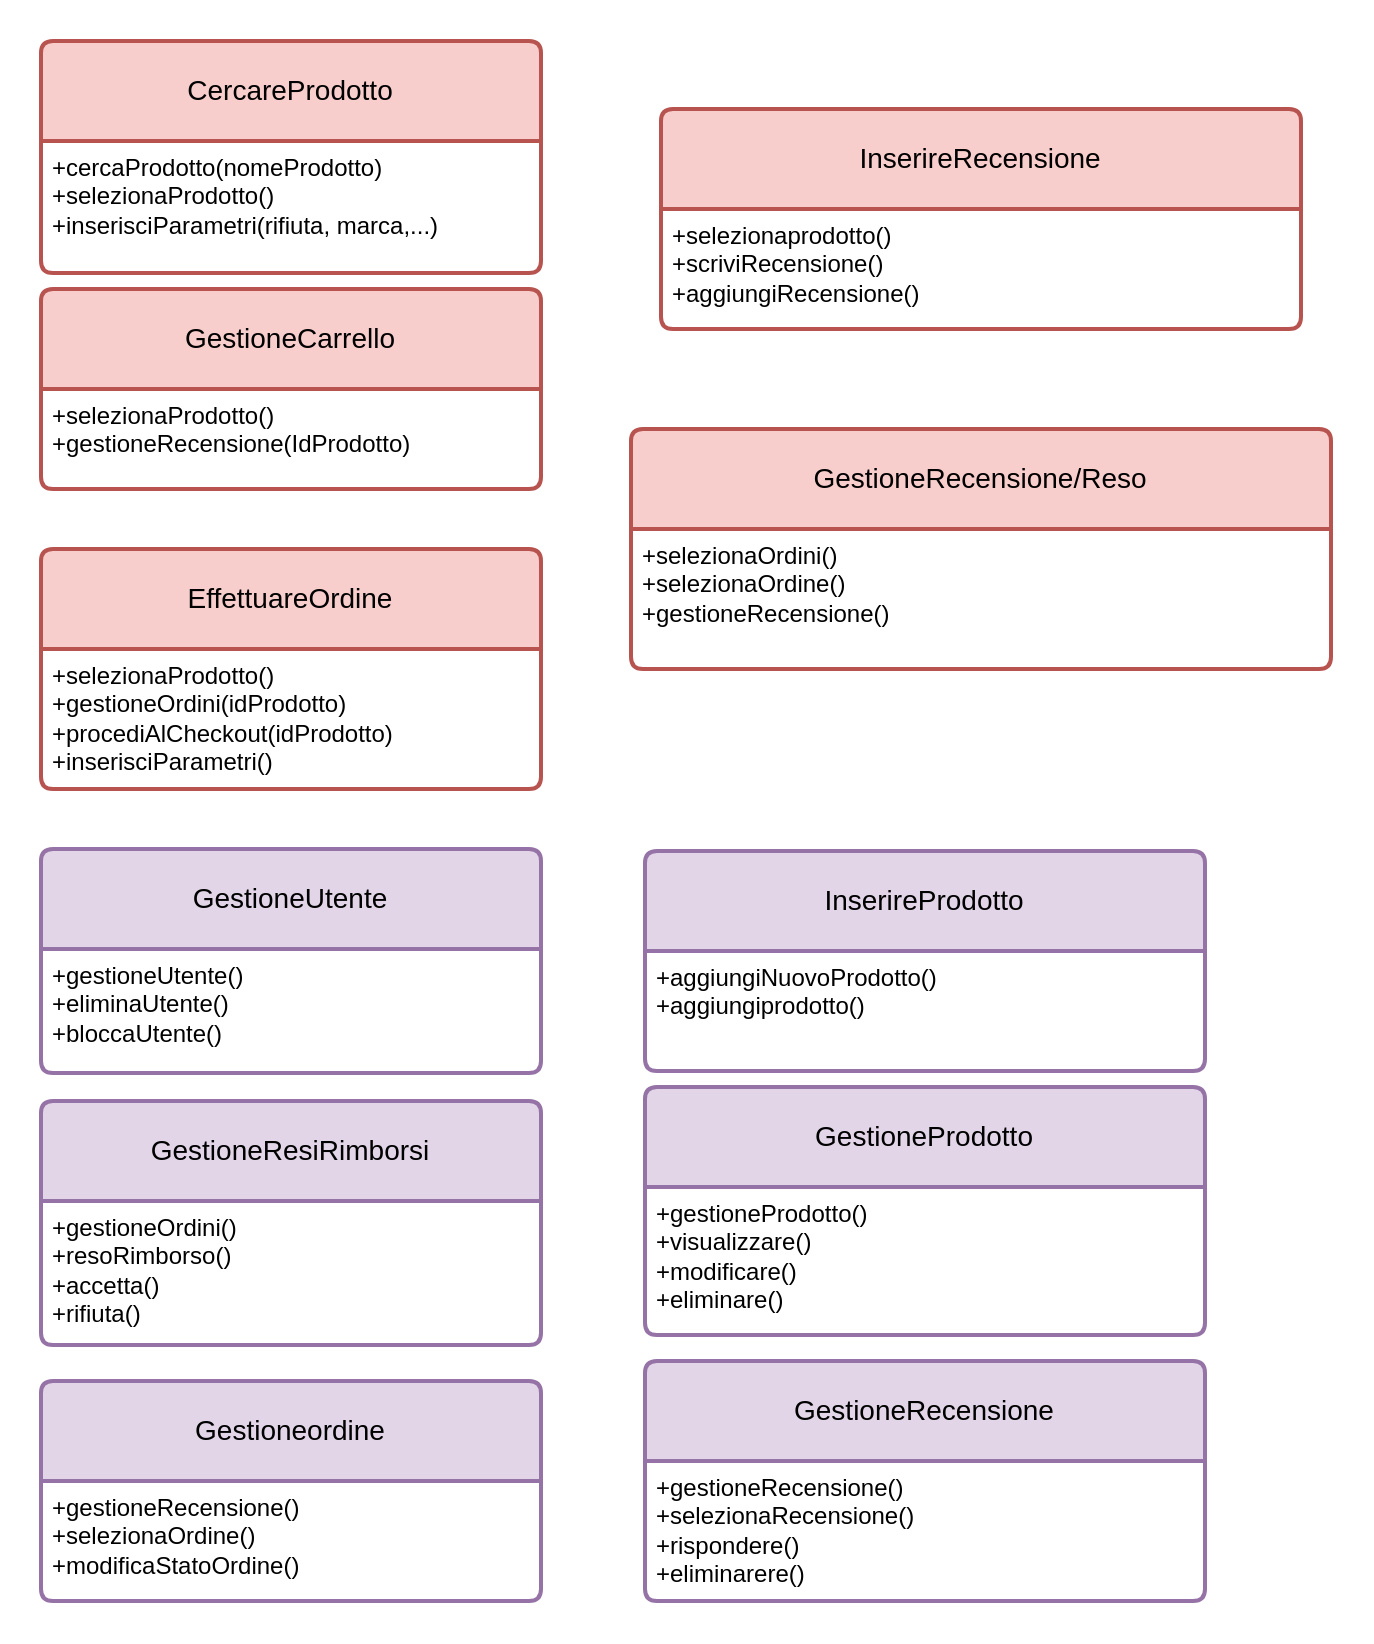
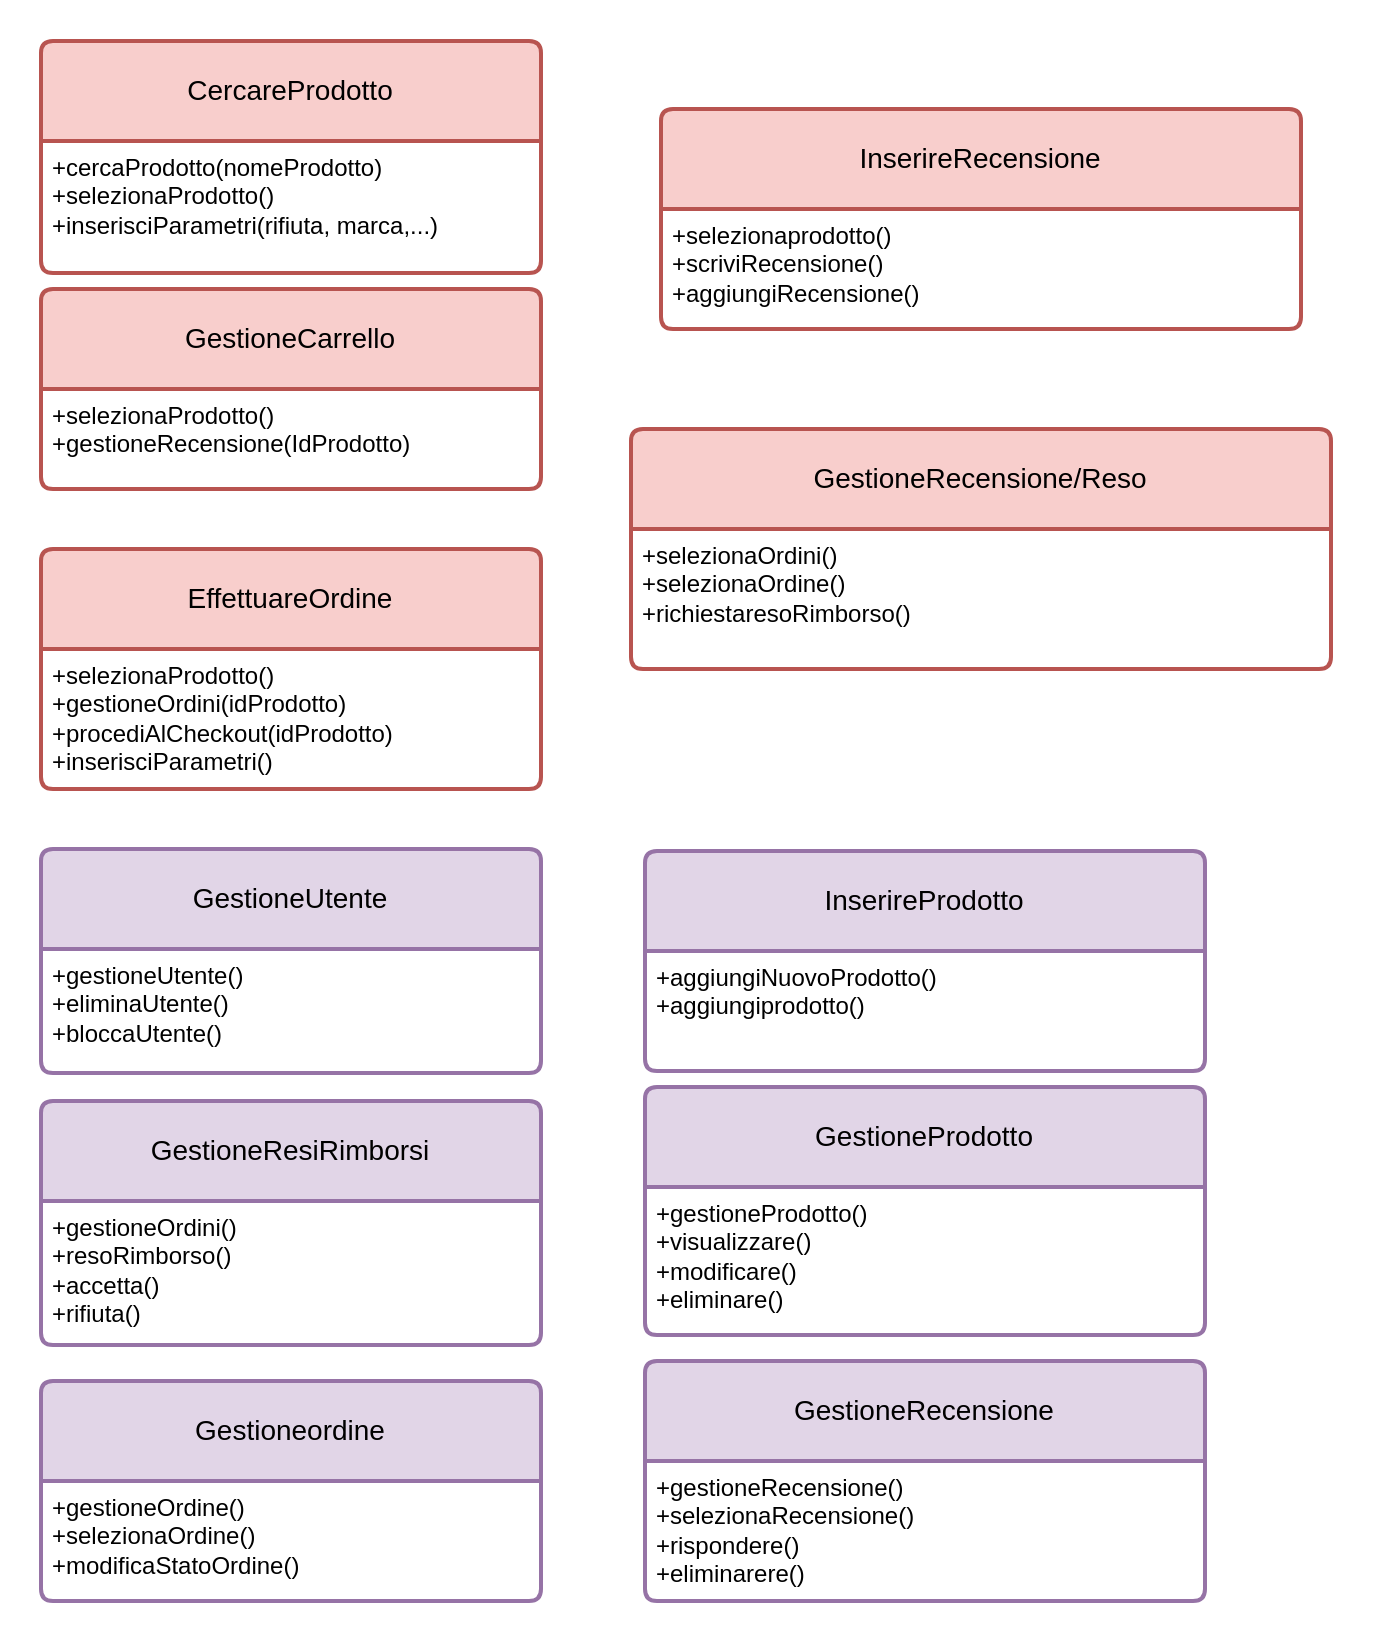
node "+selezionaOrdini() +selezionaOrdine() +gestioneRecensione()": label "+selezionaOrdini() +selezionaOrdine() +gestioneRecensione()" -> "+selezionaOrdini() +selezionaOrdine() +richiestaresoRimborso()"
node "+gestioneRecensione() +selezionaOrdine() +modificaStatoOrdine()": label "+gestioneRecensione() +selezionaOrdine() +modificaStatoOrdine()" -> "+gestioneOrdine() +selezionaOrdine() +modificaStatoOrdine()"
